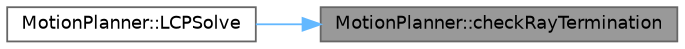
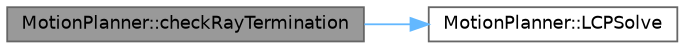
edge "MotionPlanner::LCPSolve" -> "MotionPlanner::checkRayTermination": reversed
